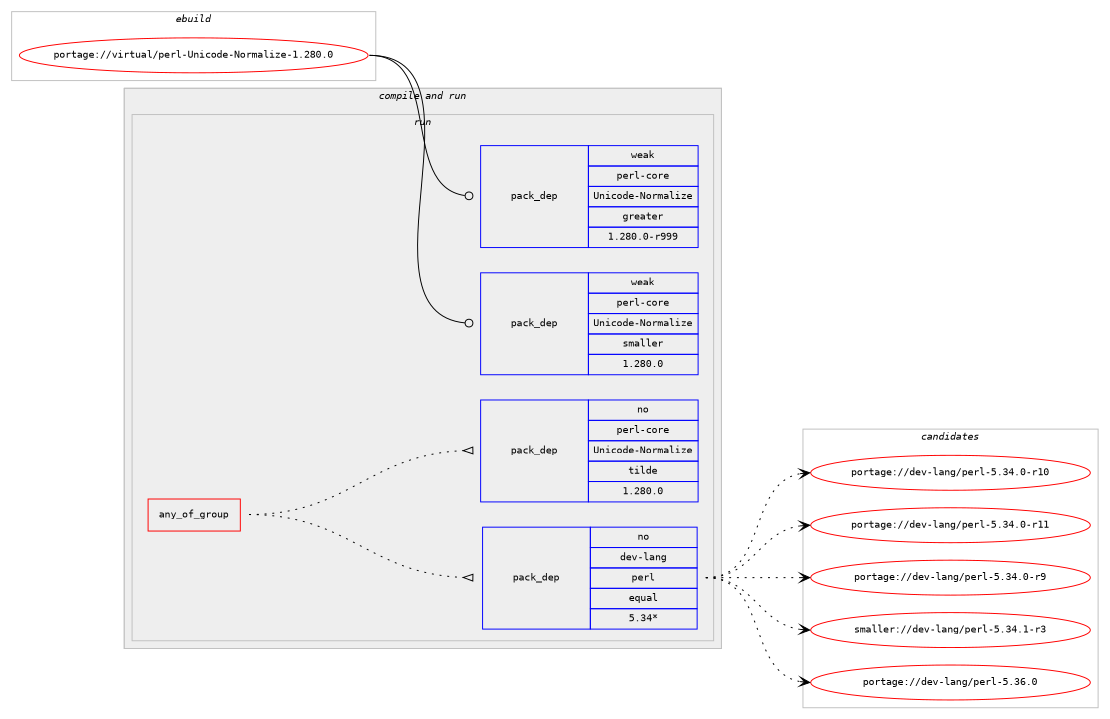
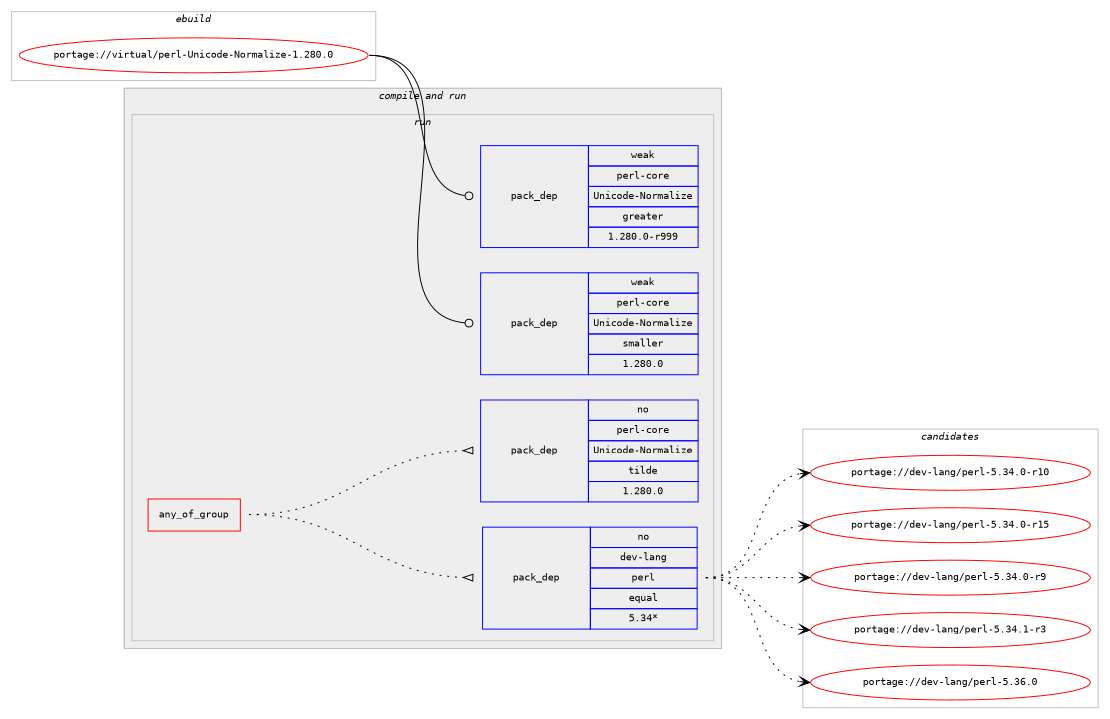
node "portage://dev-lang/perl-5.34.0-r11": label "portage://dev-lang/perl-5.34.0-r11" -> "portage://dev-lang/perl-5.34.0-r15"
node "smaller://dev-lang/perl-5.34.1-r3": label "smaller://dev-lang/perl-5.34.1-r3" -> "portage://dev-lang/perl-5.34.1-r3"
